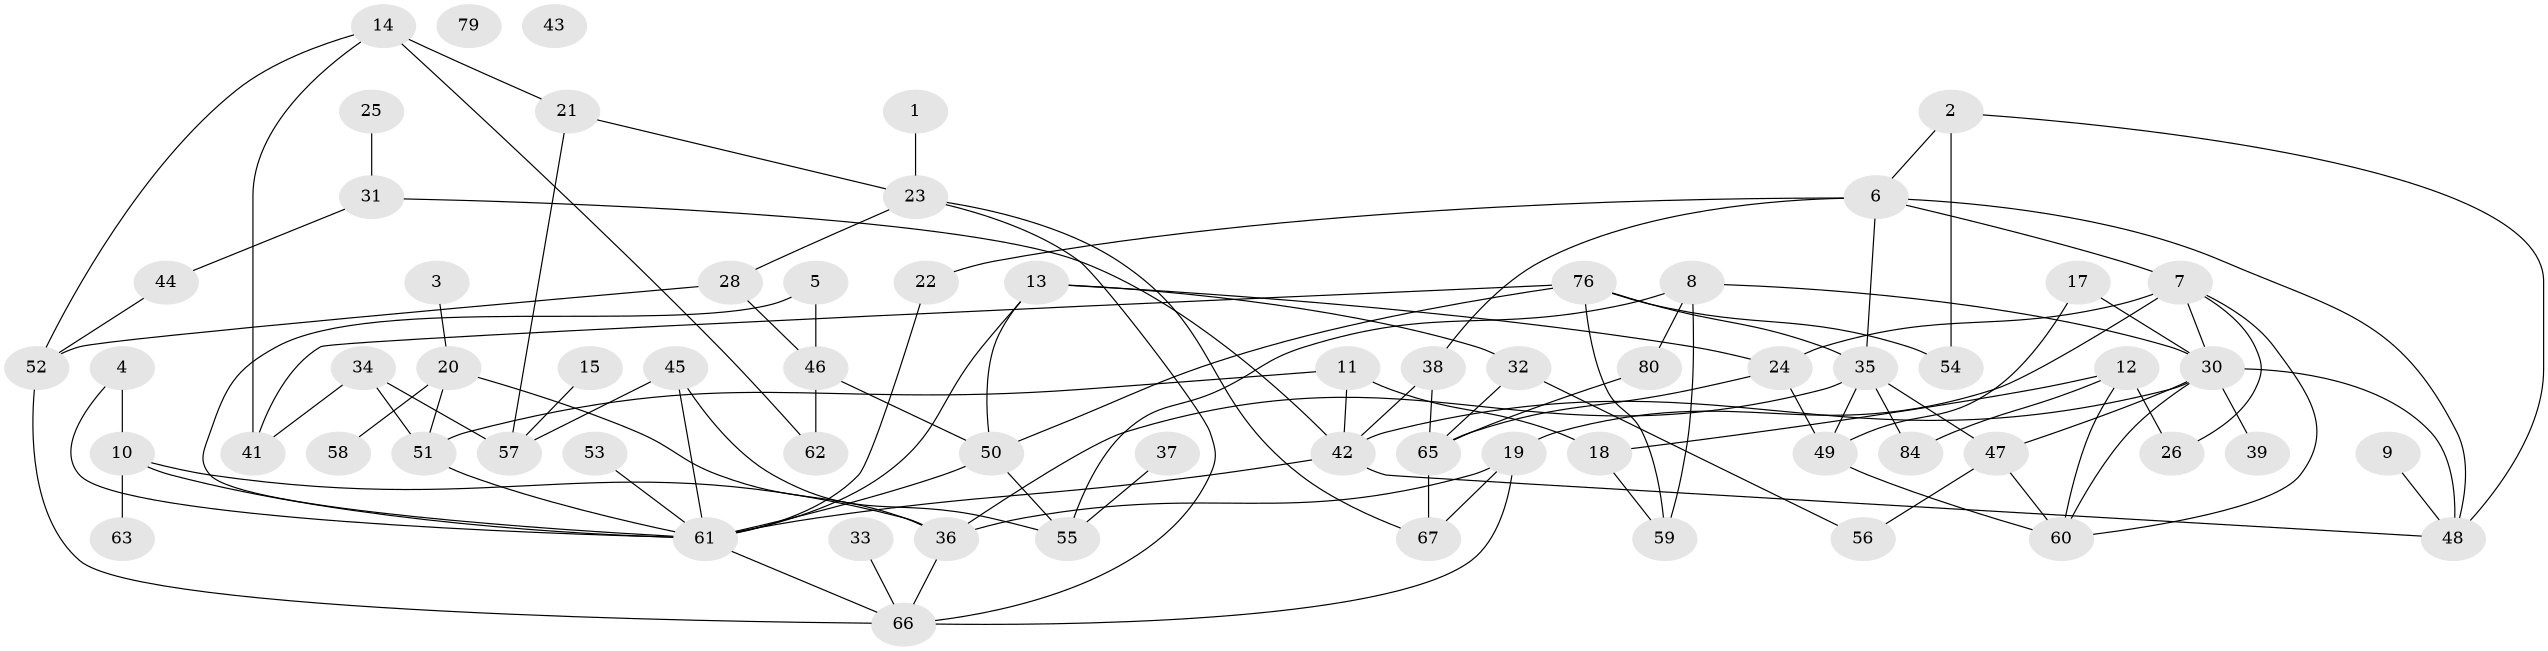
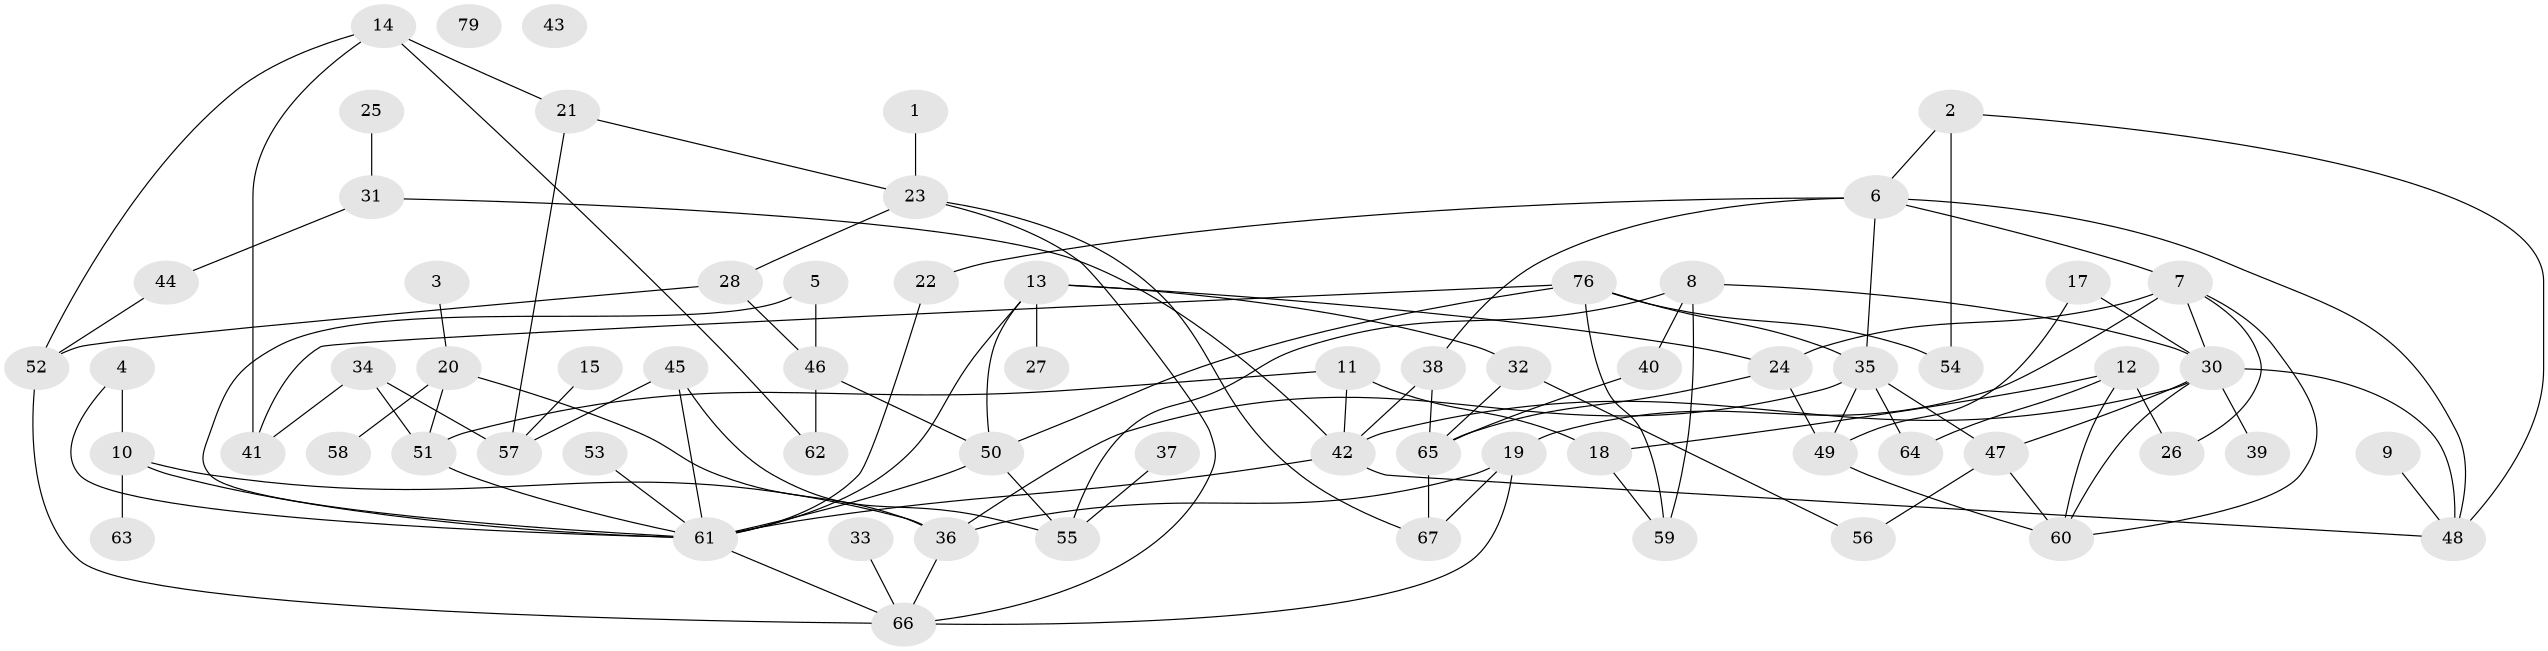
node "27": added
node "80": label "80" -> "40"
node "84": label "84" -> "64"
